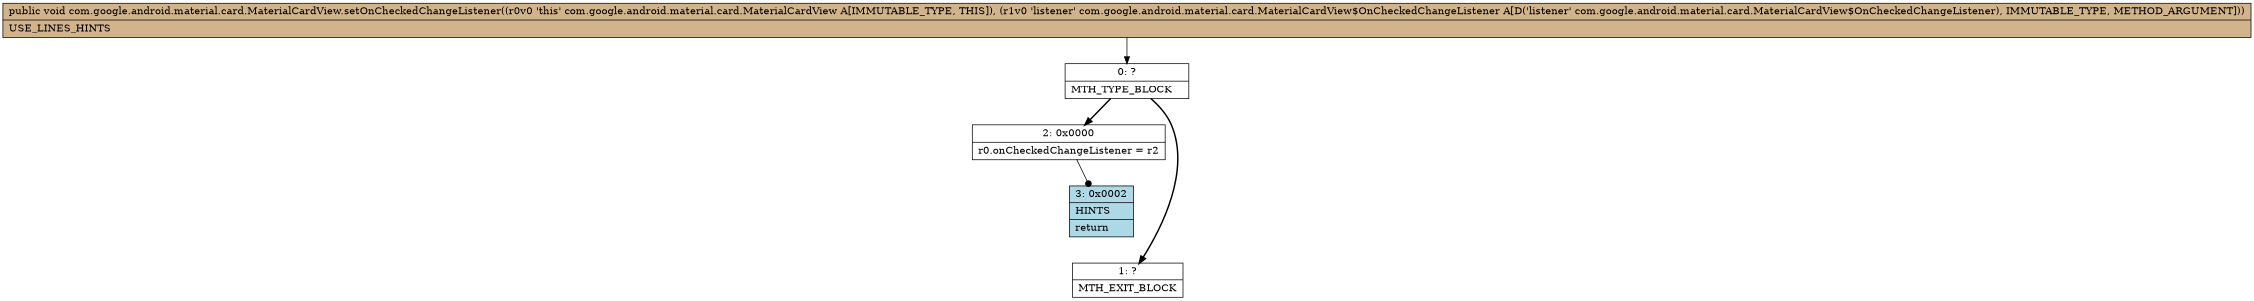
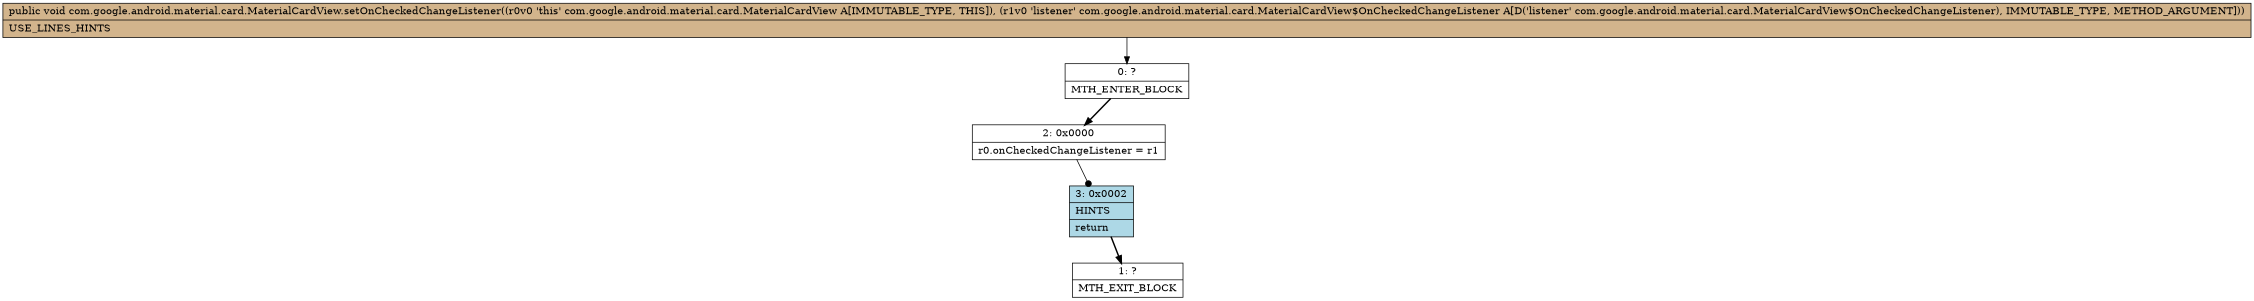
node "0: ?": text "MTH_TYPE_BLOCK" -> "MTH_ENTER_BLOCK"
node "2: 0x0000": text "r0.onCheckedChangeListener = r2" -> "r0.onCheckedChangeListener = r1"
edge "0: ?" -> "1: ?": now "3: 0x0002" -> "1: ?"
